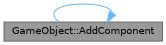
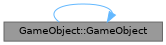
node "GameObject::AddComponent": label "GameObject::AddComponent" -> "GameObject::GameObject"
